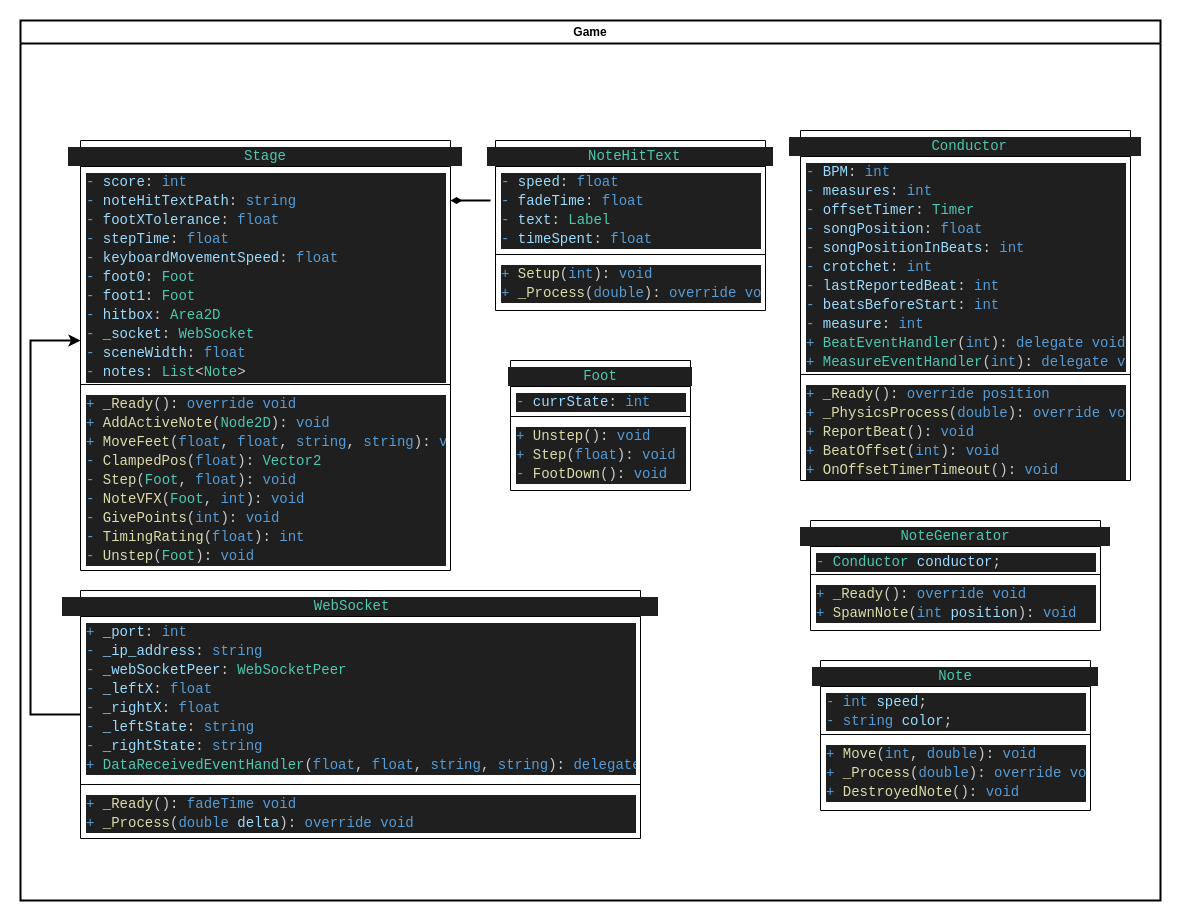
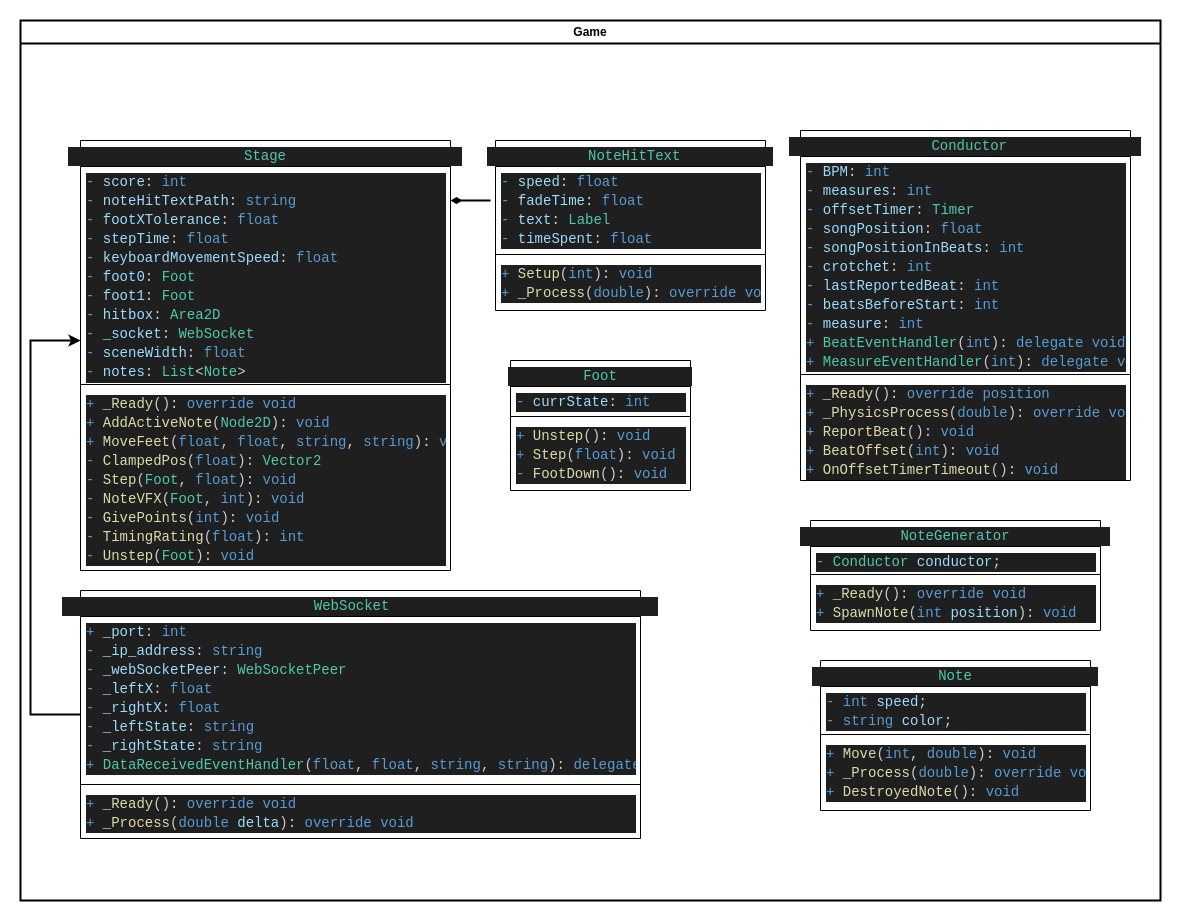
node "+ _Ready(): fadeTime void + _Process(double delta): override void": label "+ _Ready(): fadeTime void + _Process(double delta): override void" -> "+ _Ready(): override void + _Process(double delta): override void"
